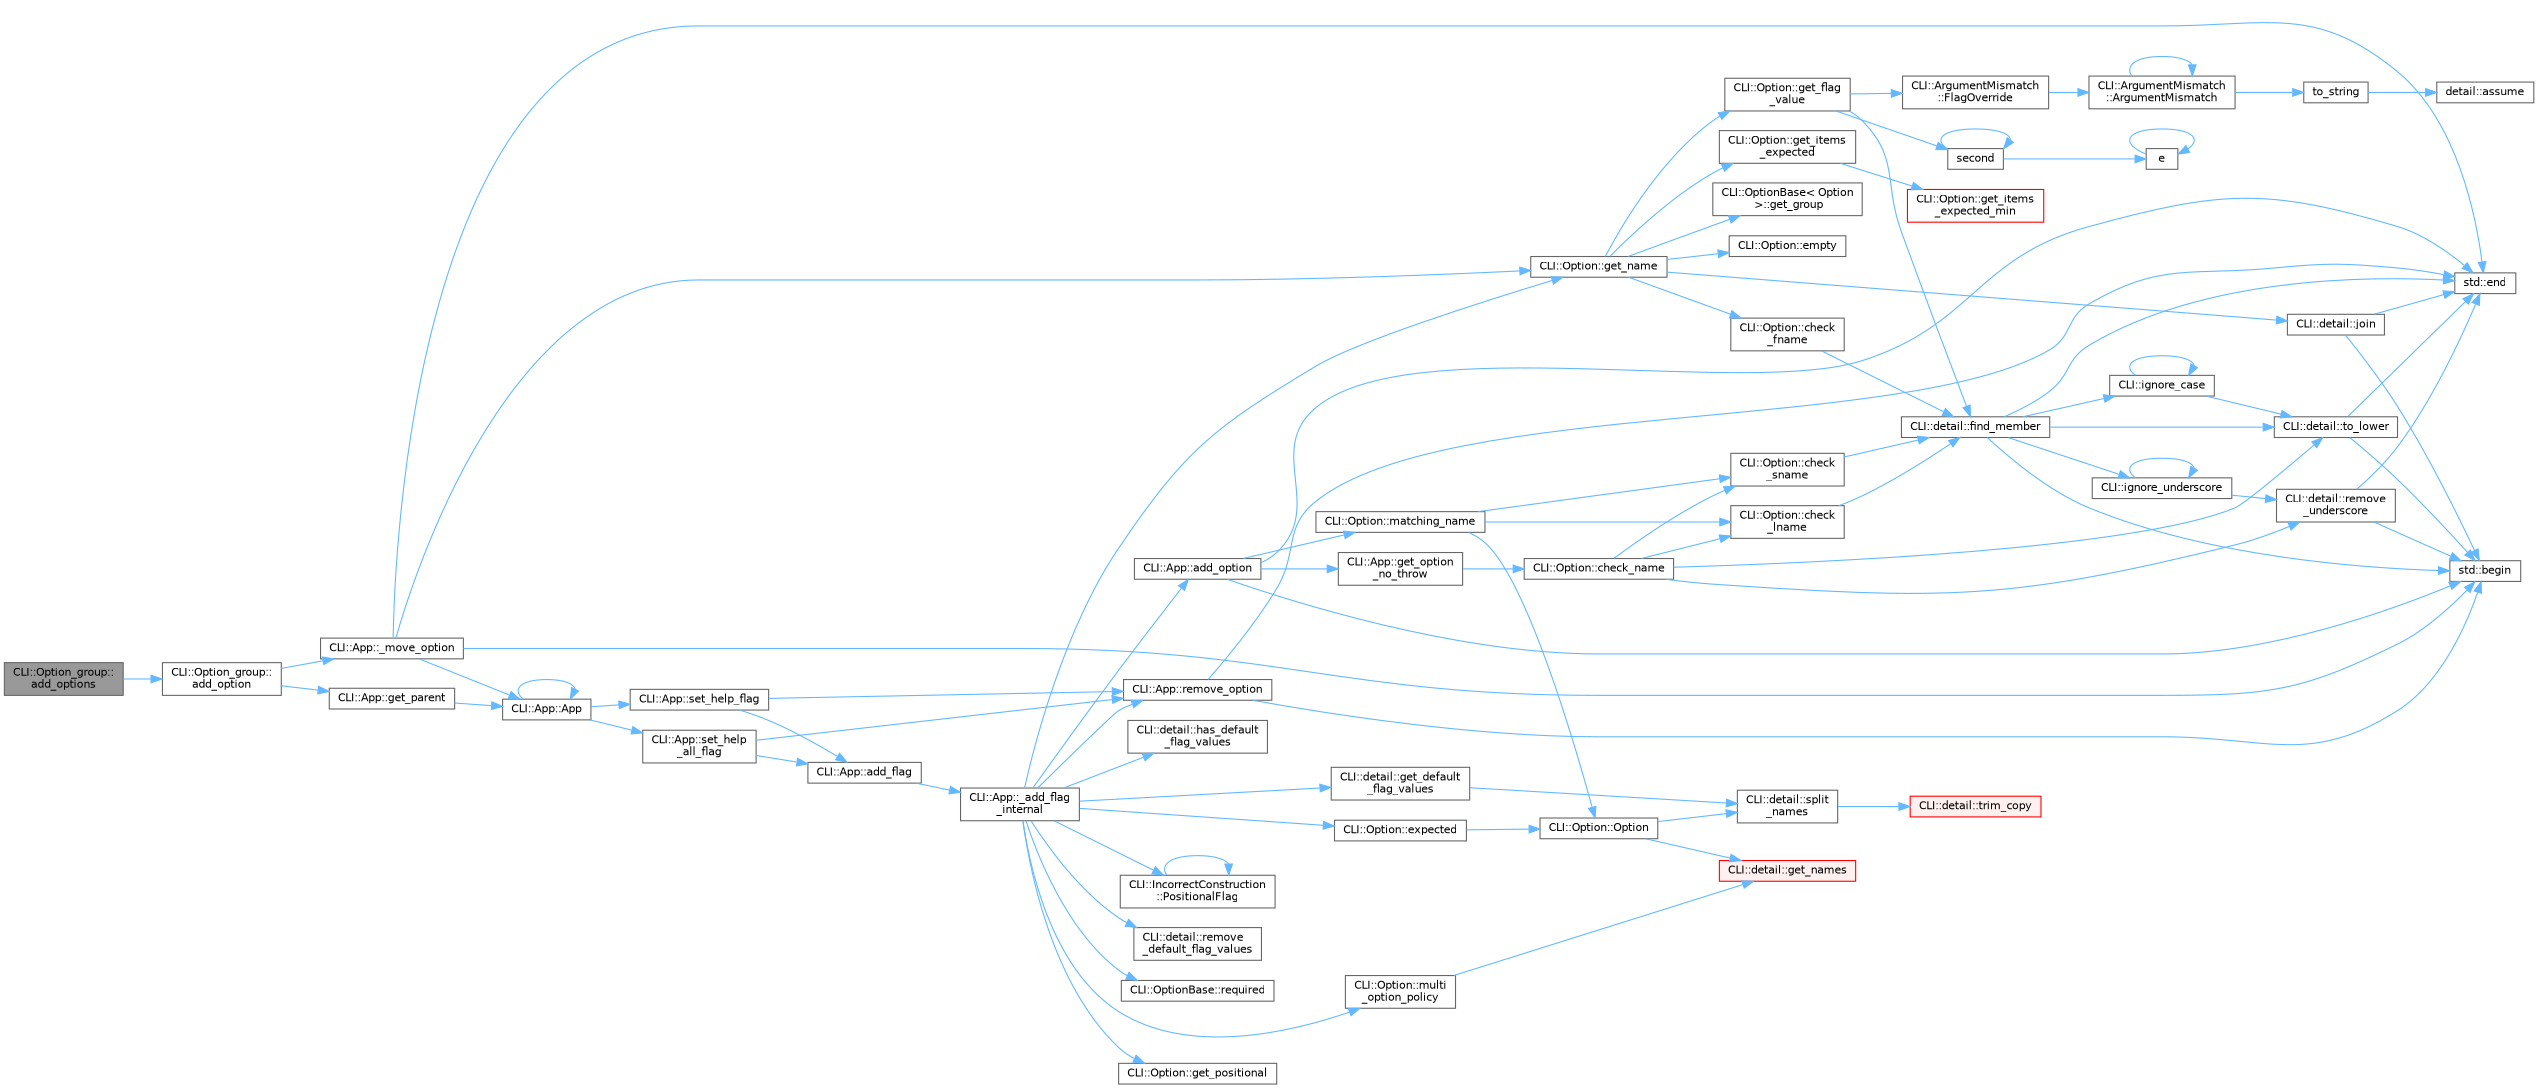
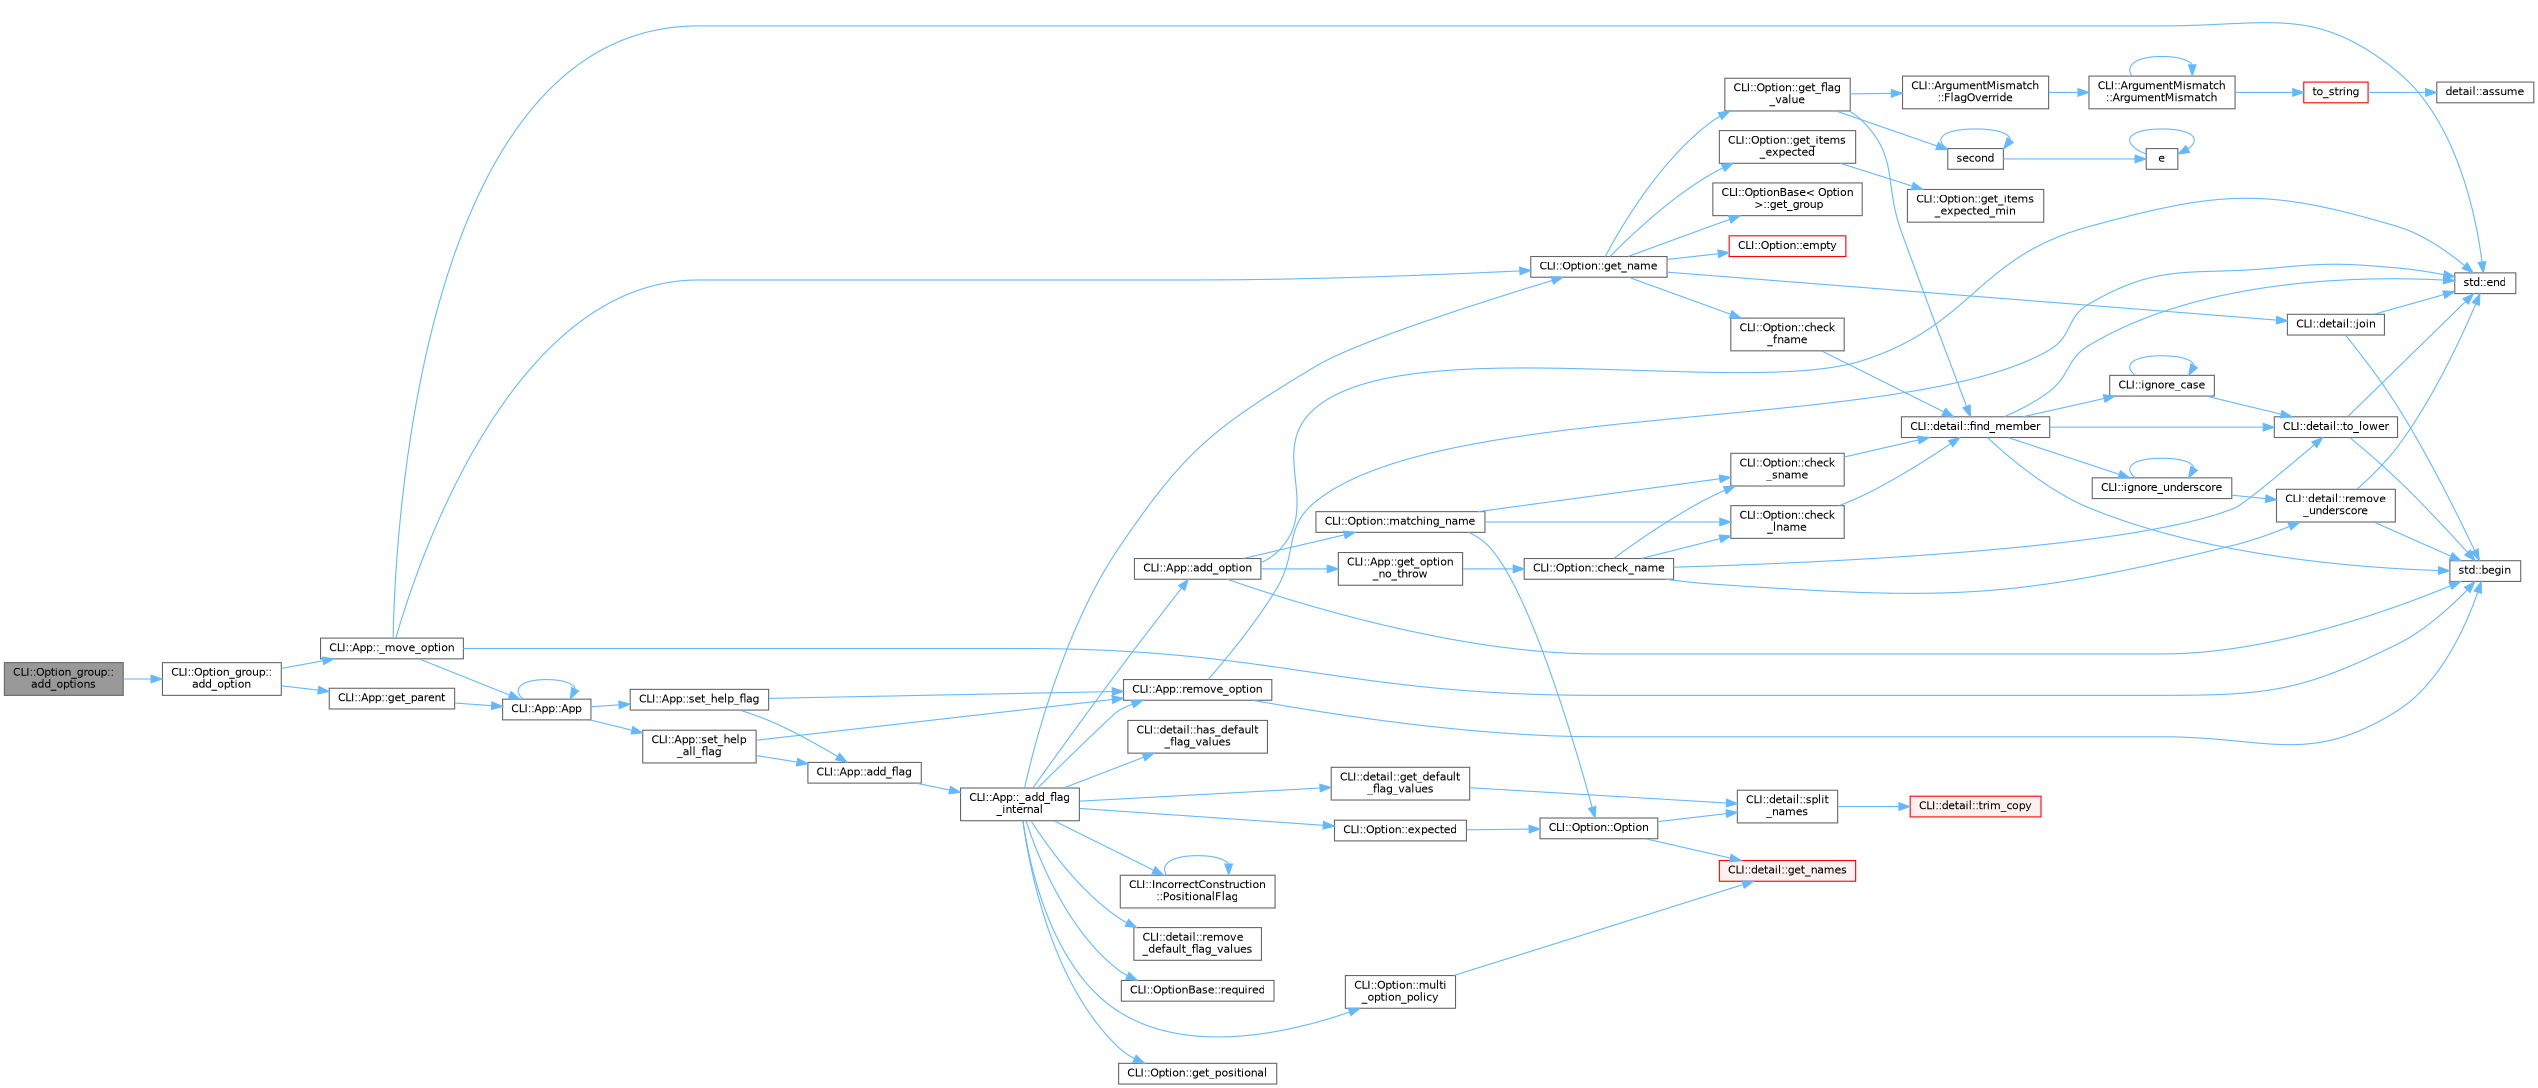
node "to_string": color grey40 -> red
node "CLI::Option::get_items _expected_min": color red -> grey40
node "CLI::Option::empty": color grey40 -> red
